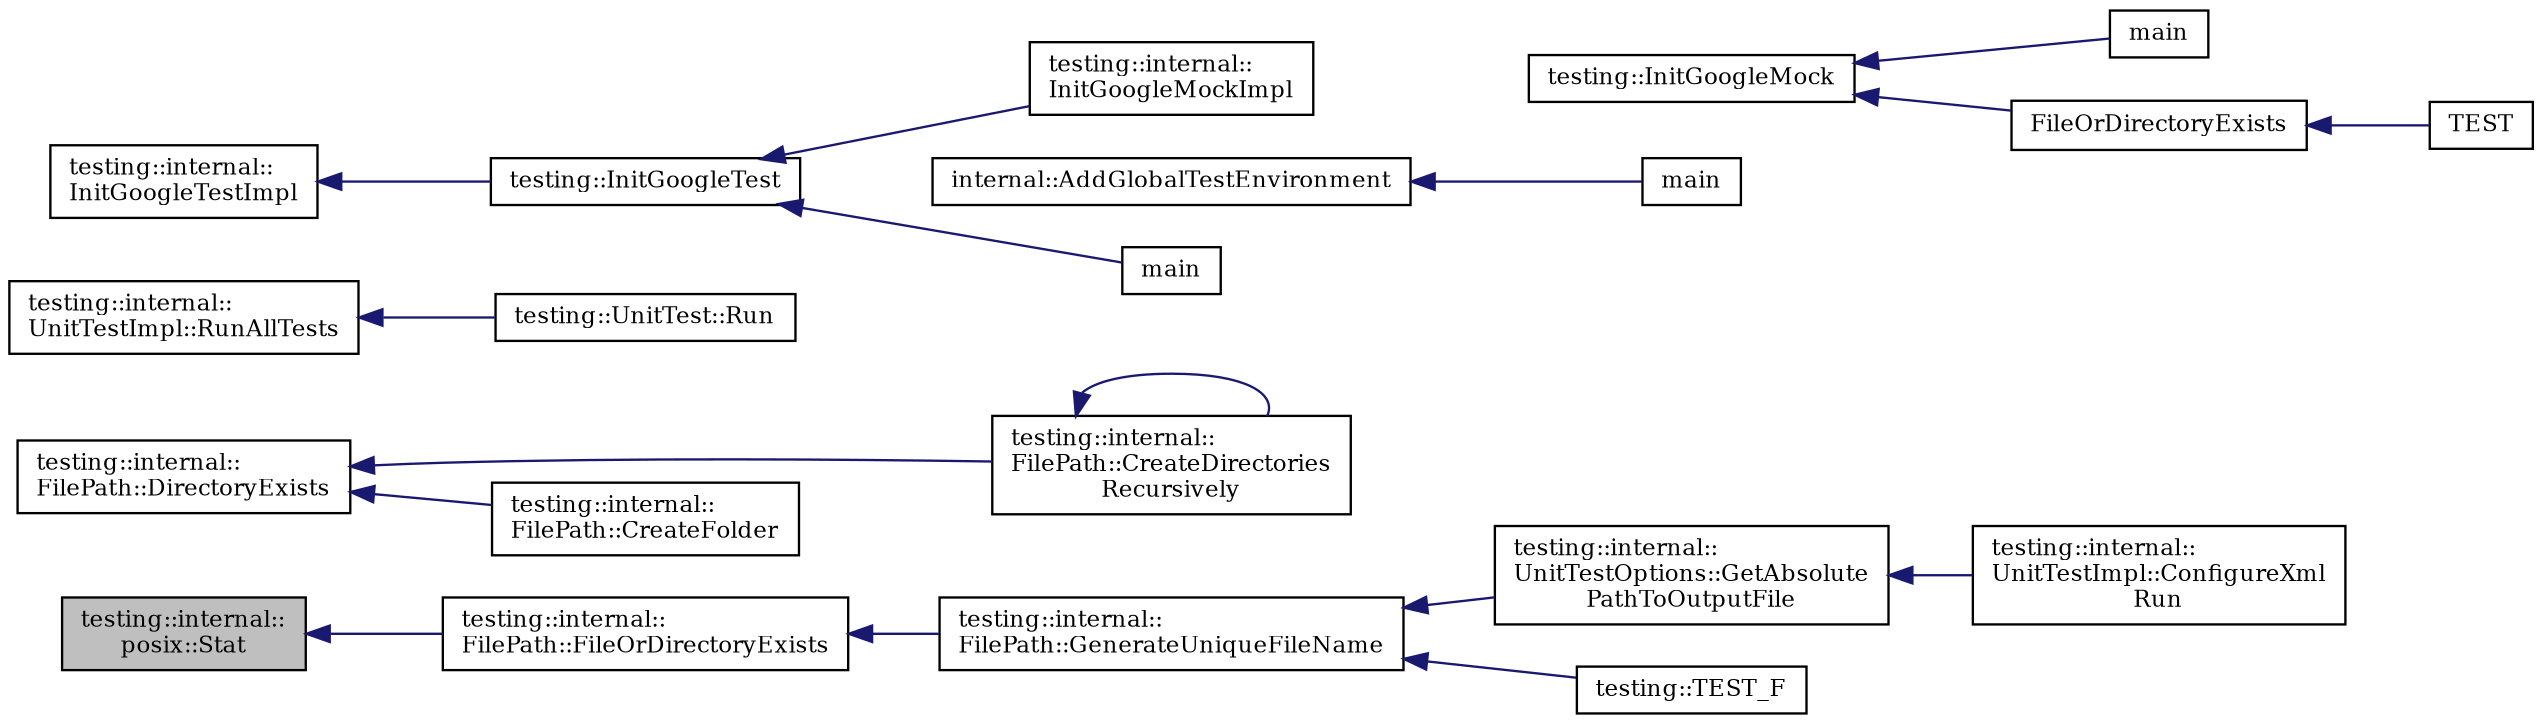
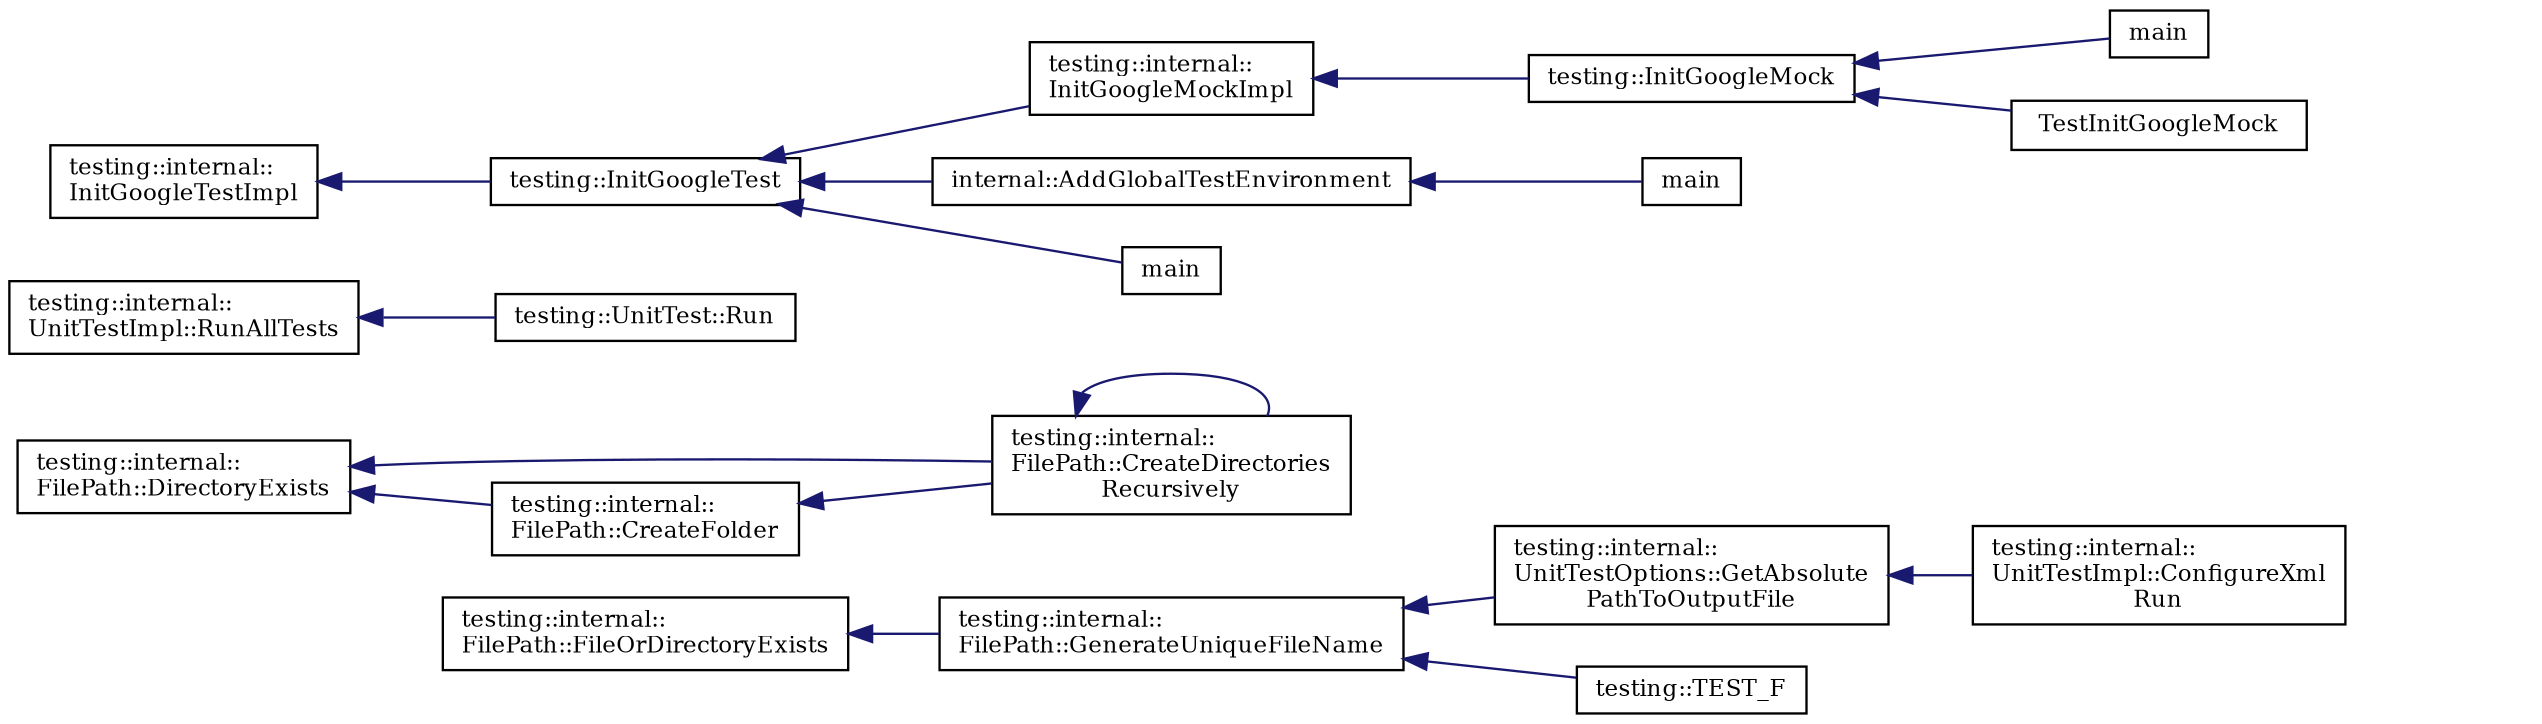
edge "testing::InitGoogleMock" -> "testing::internal:: InitGoogleMockImpl": added
node "FileOrDirectoryExists": label "FileOrDirectoryExists" -> "TestInitGoogleMock"
node "TEST": removed
edge "internal::AddGlobalTestEnvironment" -> "testing::InitGoogleTest": added
edge "testing::internal:: FilePath::CreateDirectories Recursively" -> "testing::internal:: FilePath::CreateFolder": added
node "testing::internal:: posix::Stat": removed
